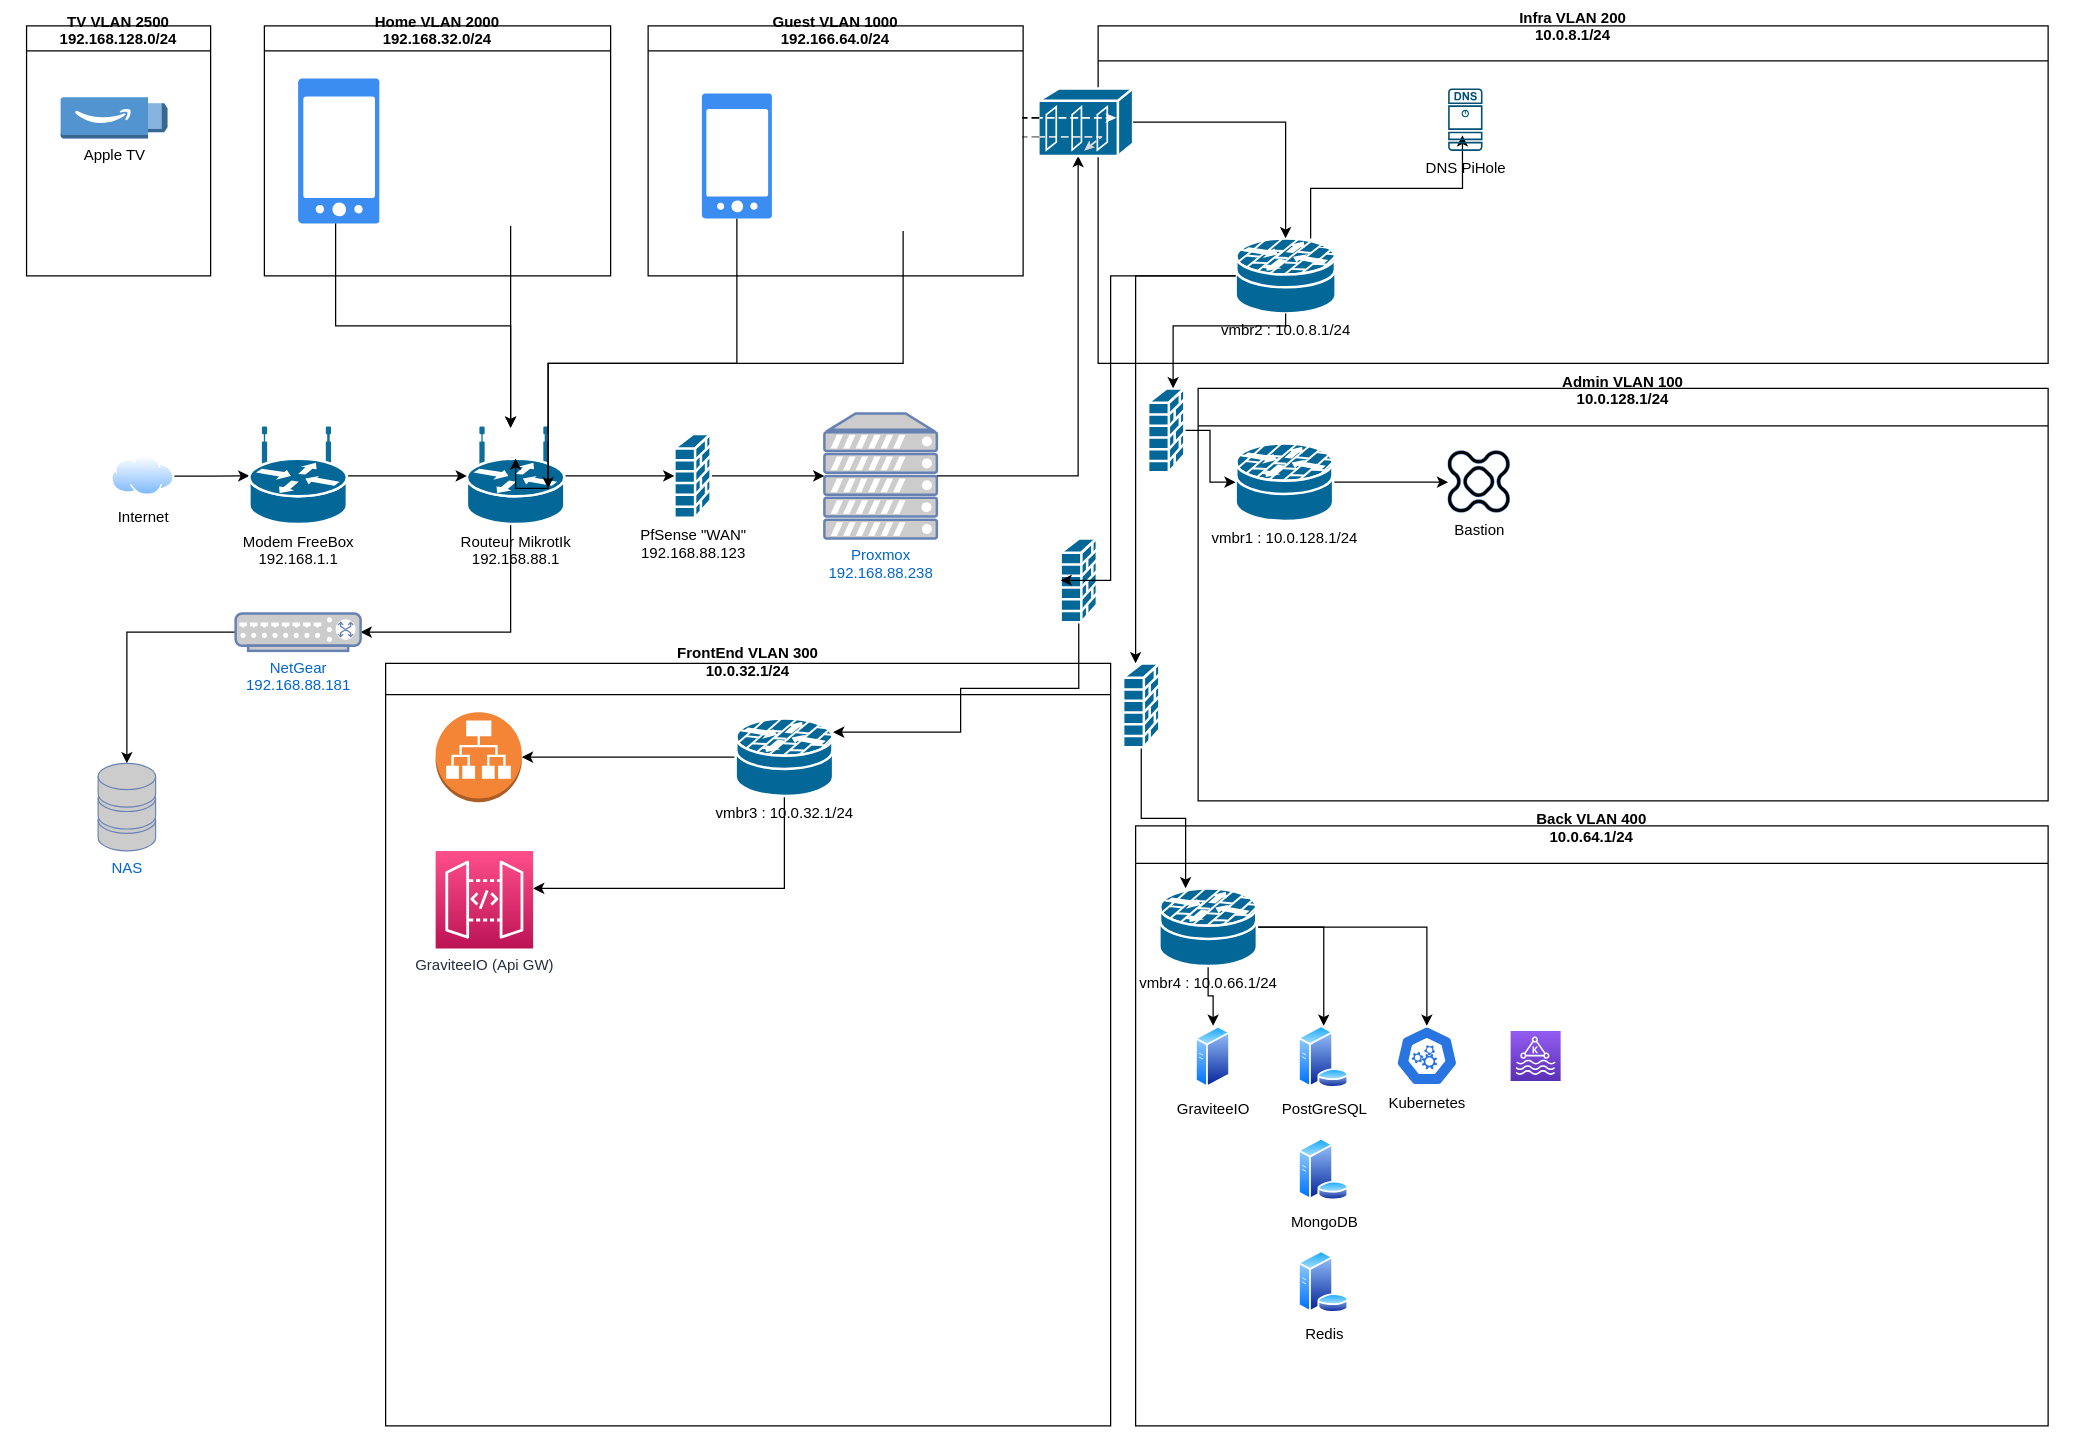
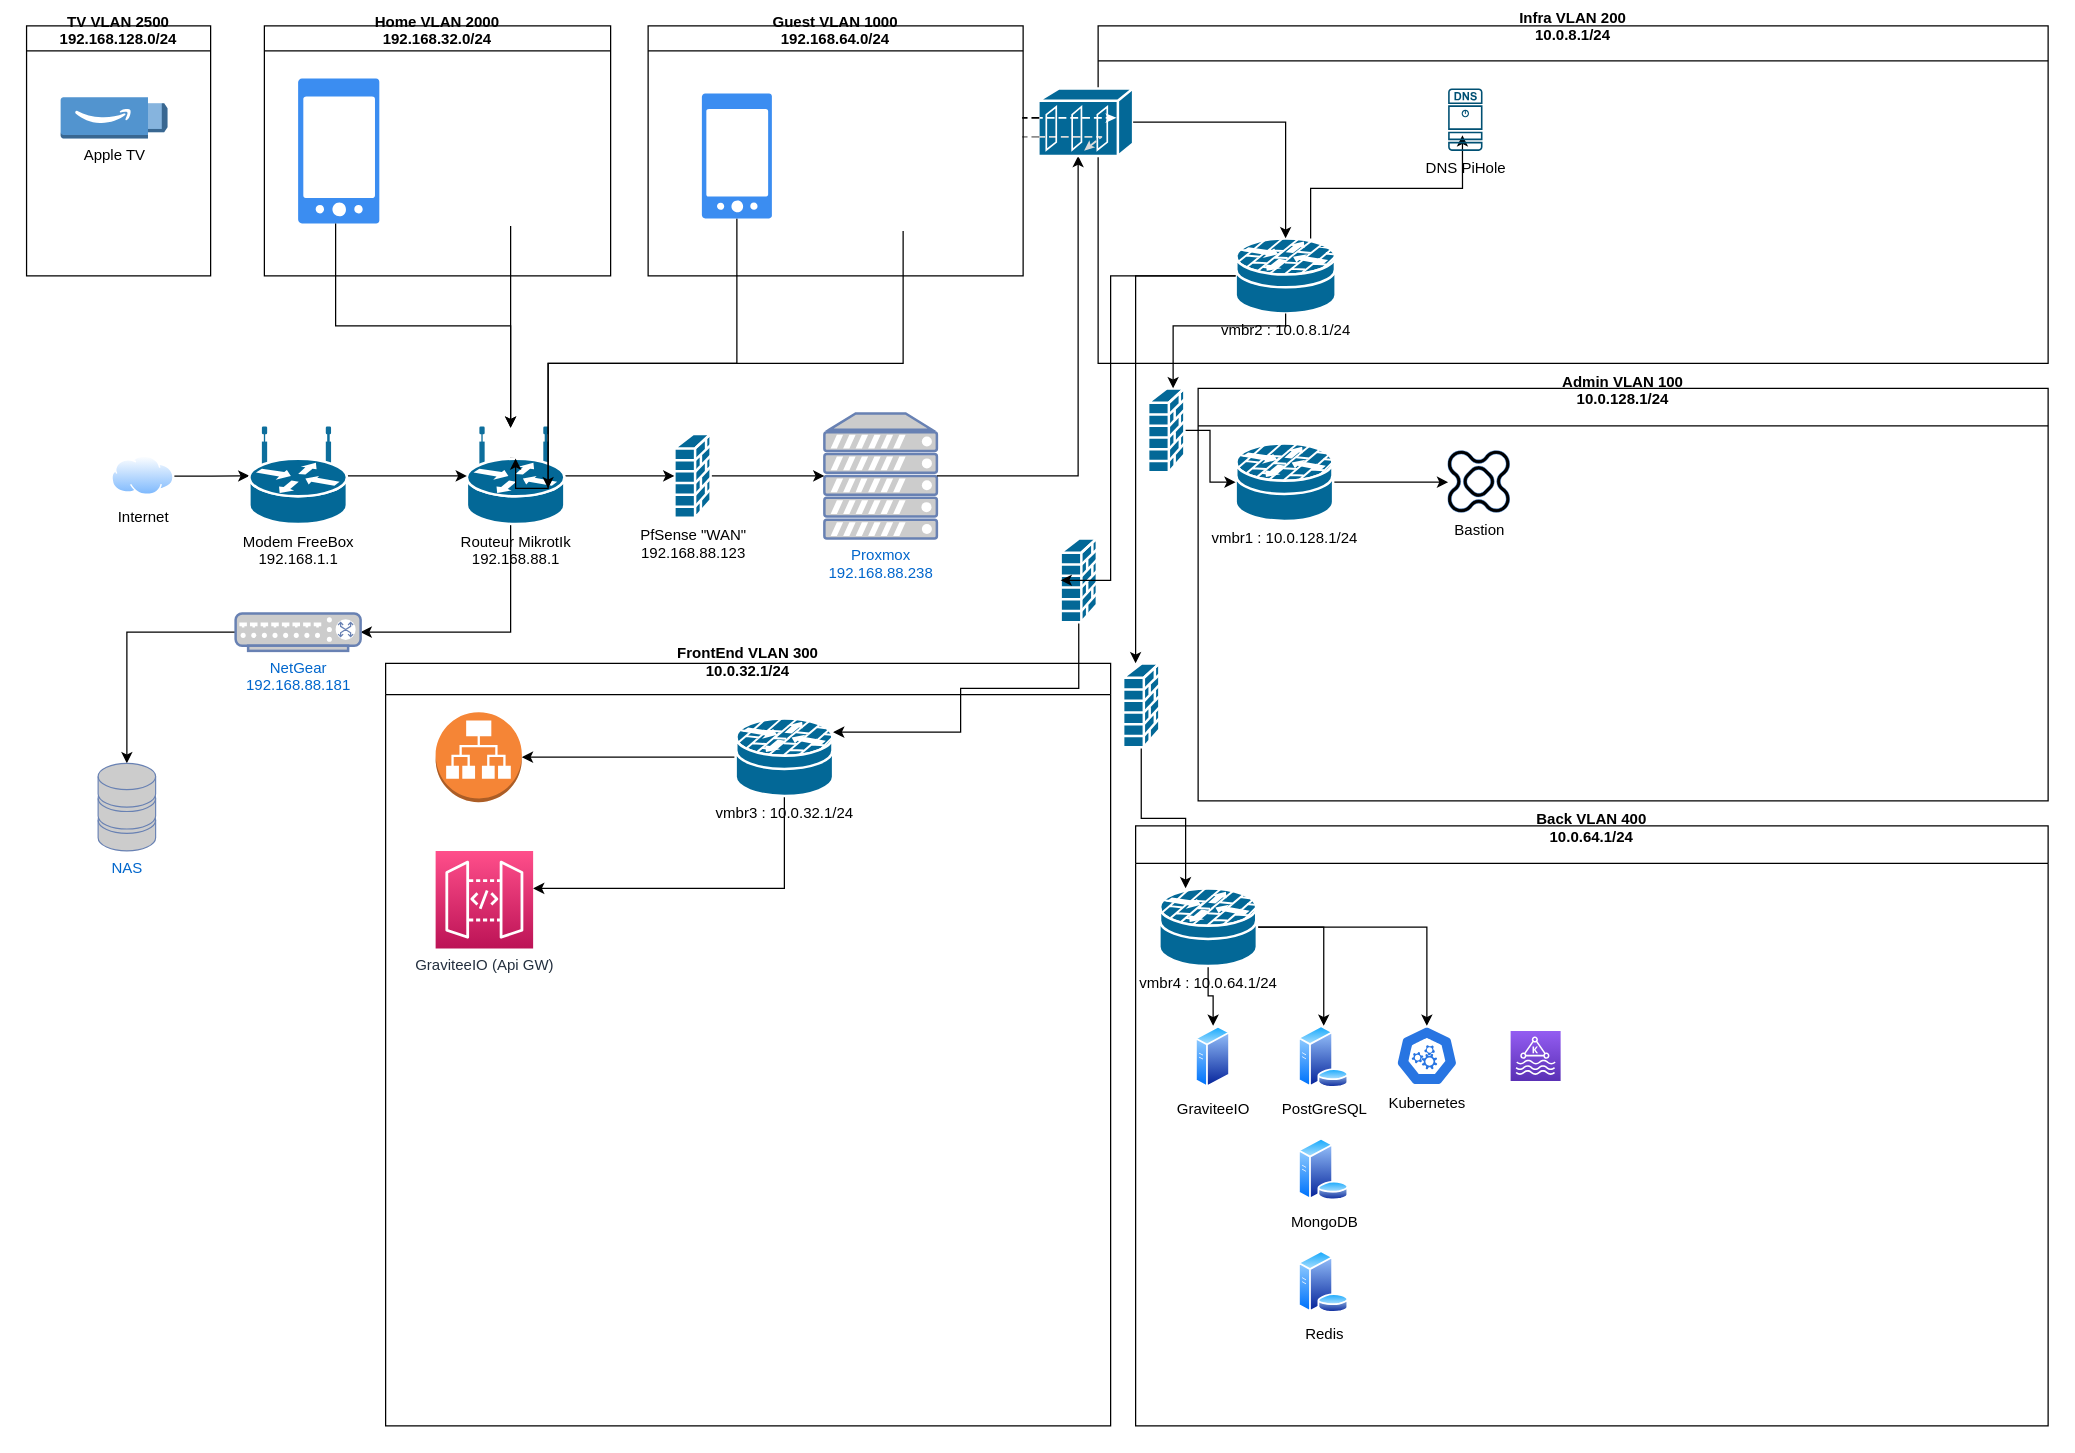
node "Guest VLAN 1000 192.166.64.0/24": label "Guest VLAN 1000 192.166.64.0/24" -> "Guest VLAN 1000 192.168.64.0/24"
node "vmbr4 : 10.0.66.1/24": label "vmbr4 : 10.0.66.1/24" -> "vmbr4 : 10.0.64.1/24"
